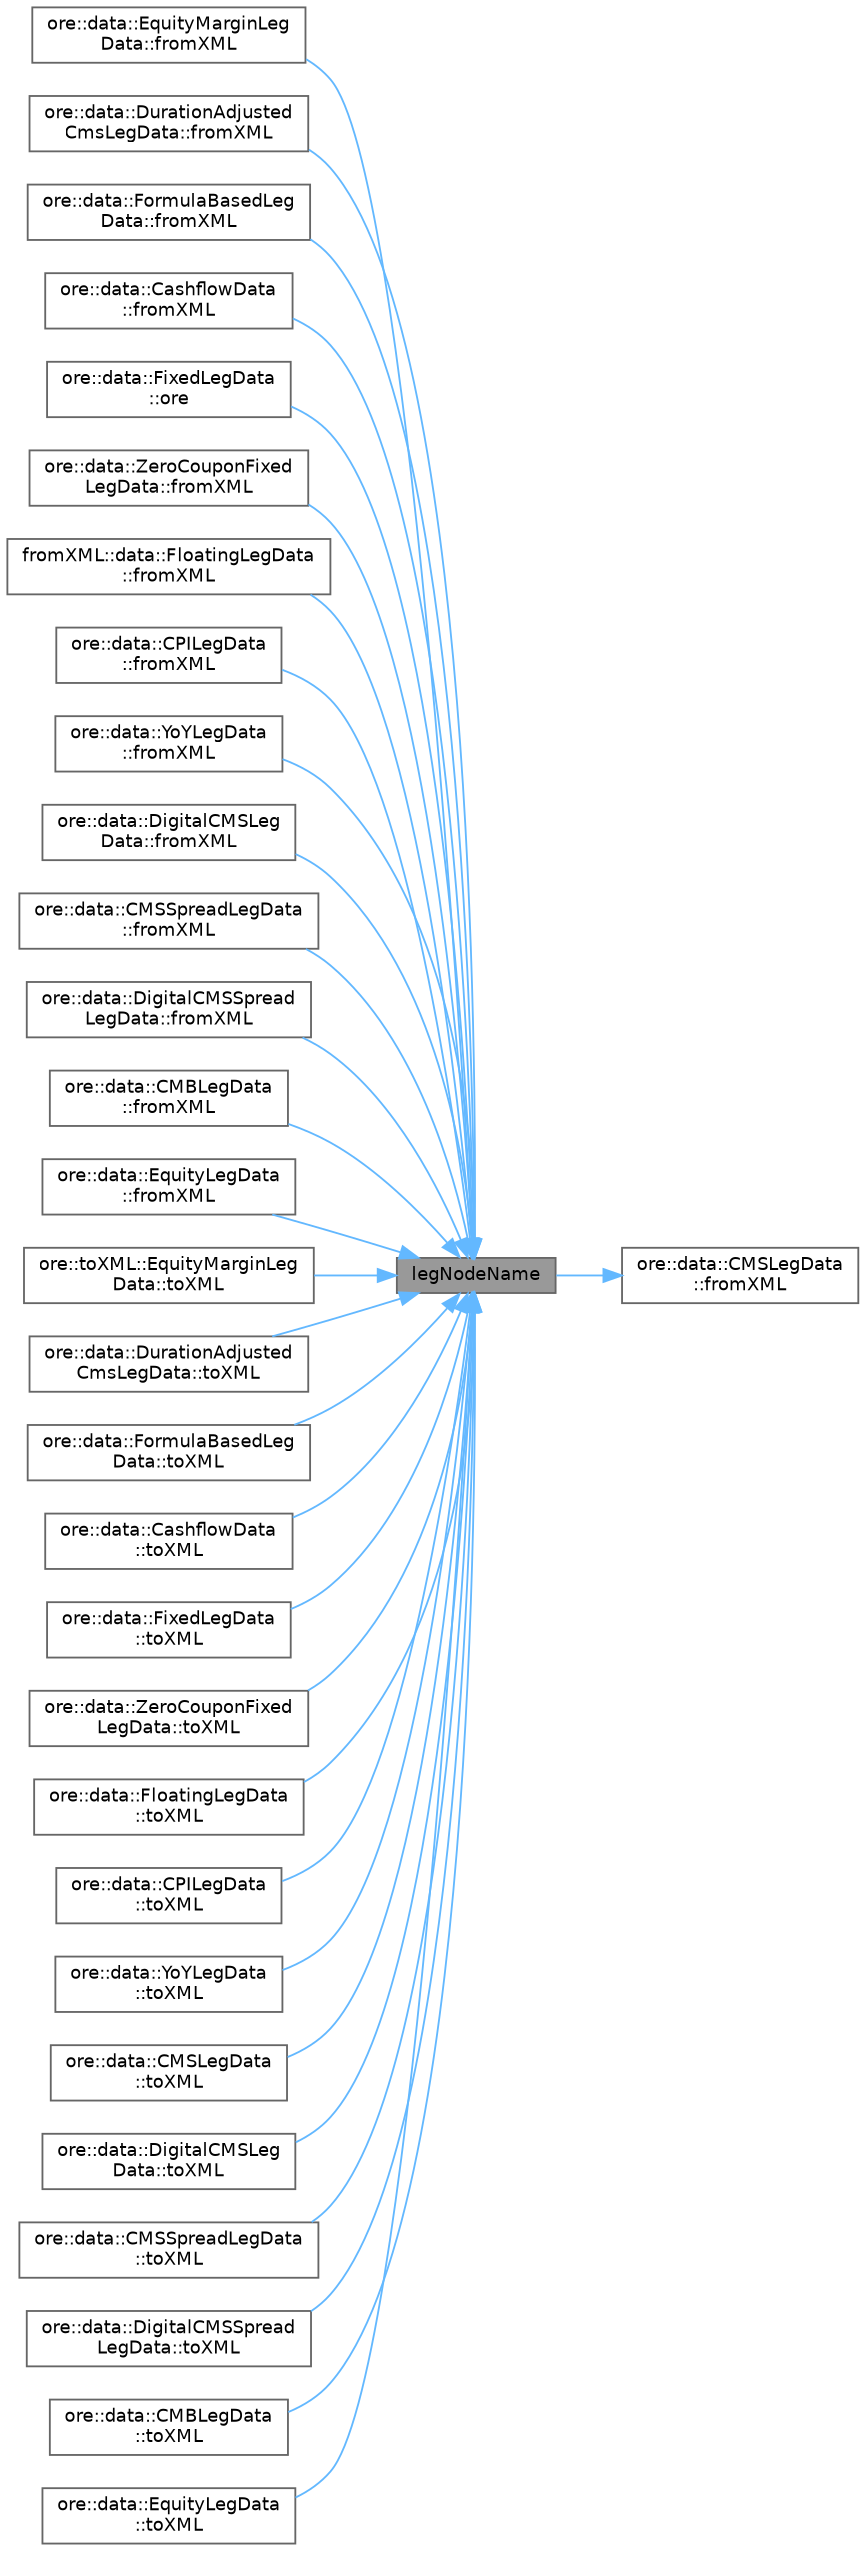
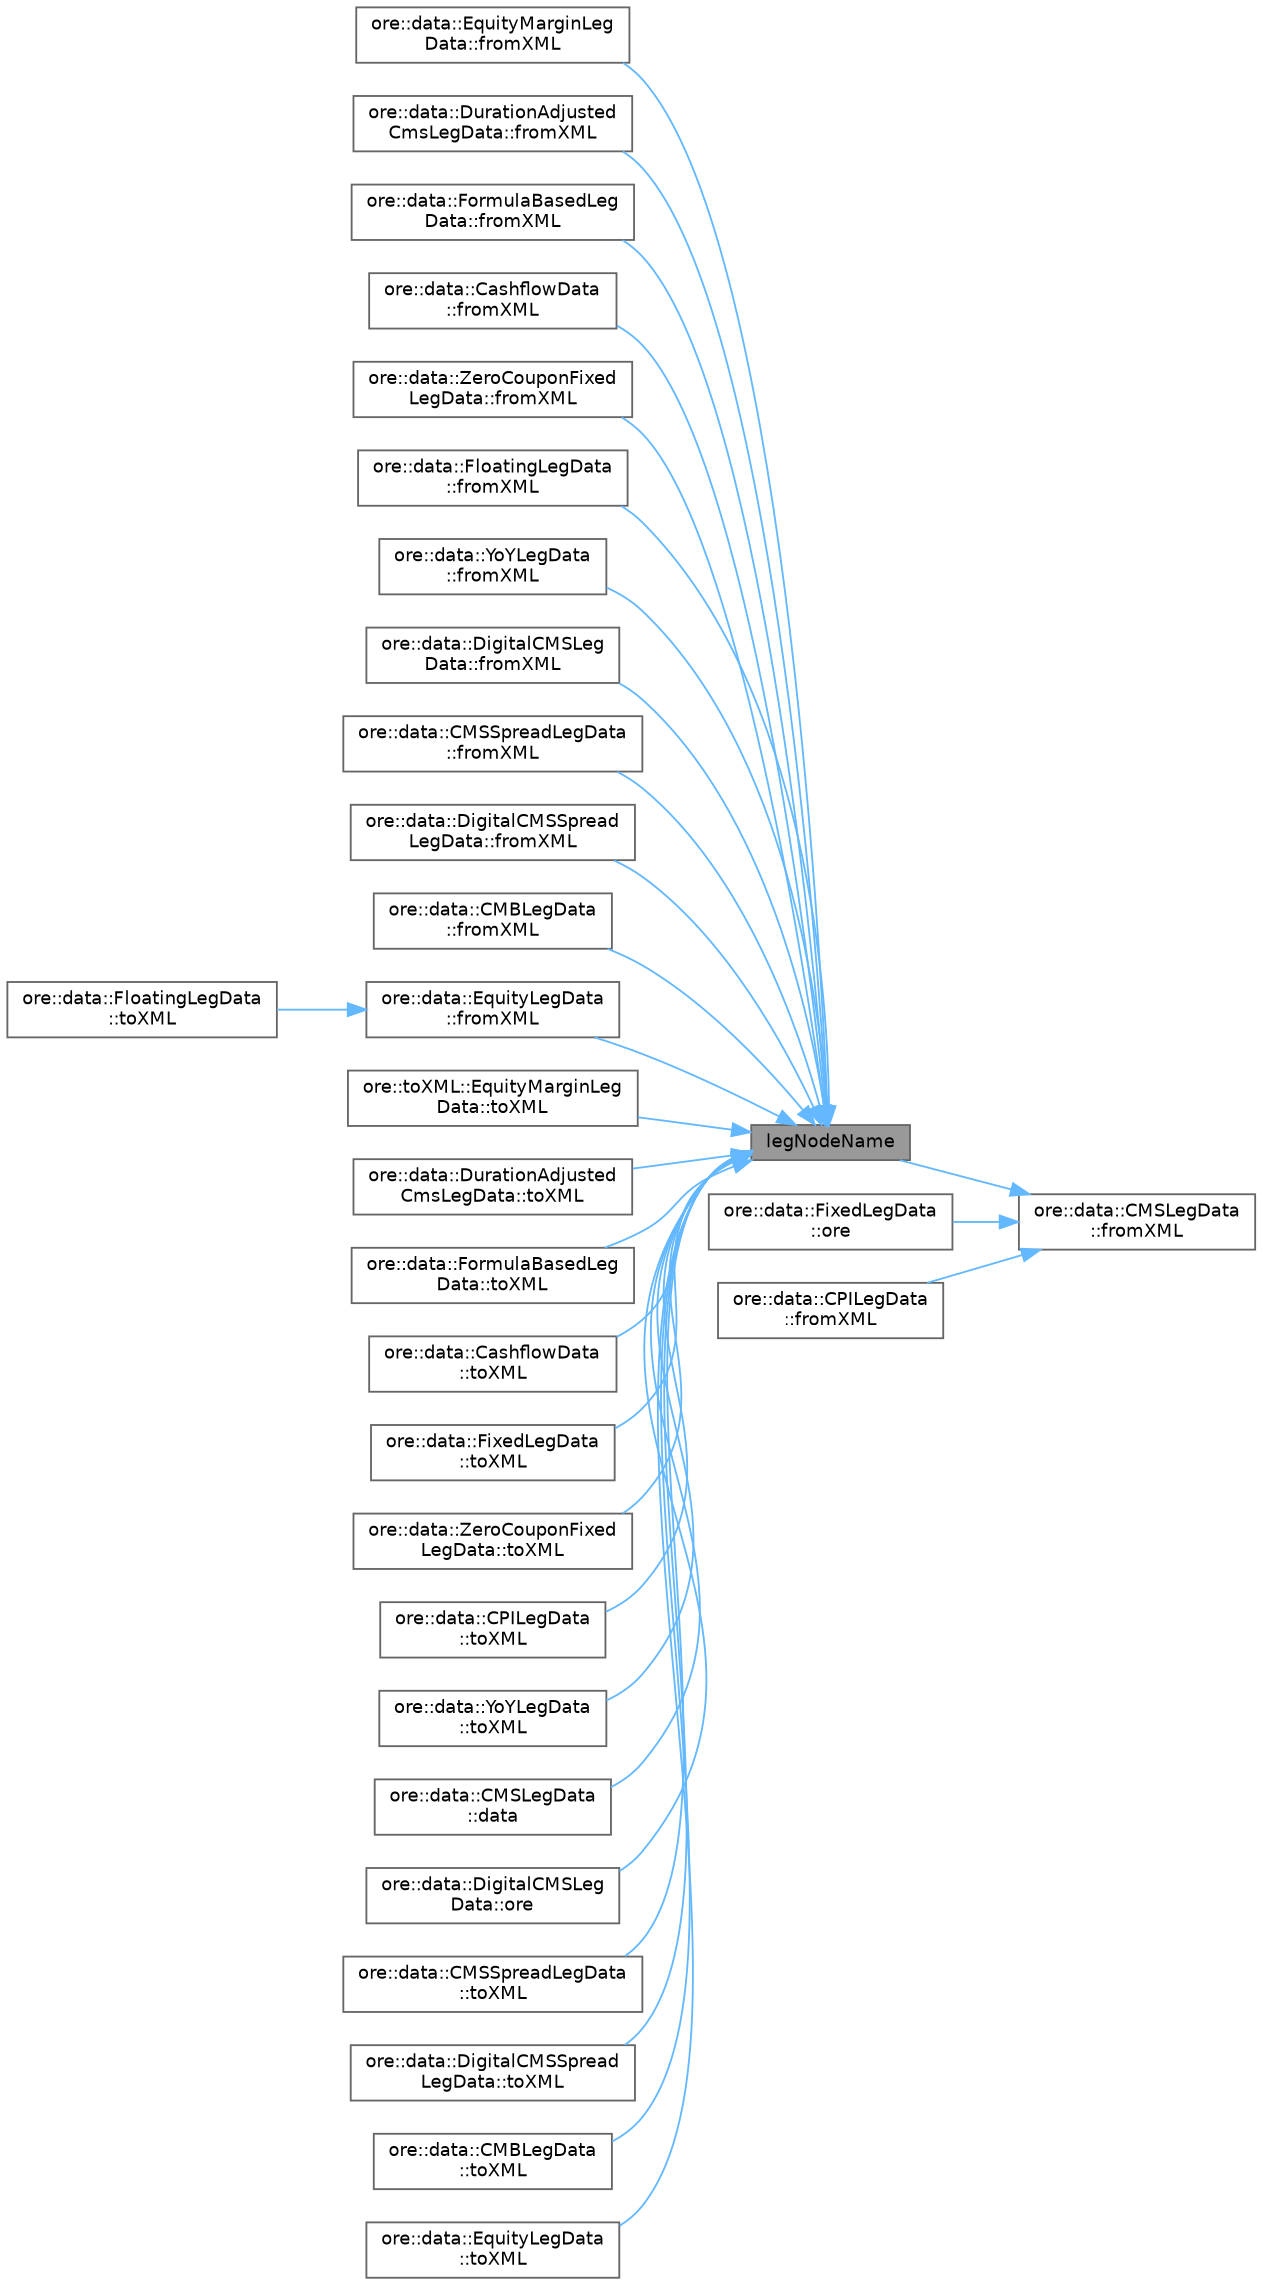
node "fromXML::data::FloatingLegData ::fromXML": label "fromXML::data::FloatingLegData ::fromXML" -> "ore::data::FloatingLegData ::fromXML"
edge "ore::data::FixedLegData ::ore" -> "legNodeName": now "ore::data::FixedLegData ::ore" -> "ore::data::CMSLegData ::fromXML"
edge "ore::data::CPILegData ::fromXML" -> "legNodeName": now "ore::data::CPILegData ::fromXML" -> "ore::data::CMSLegData ::fromXML"
edge "ore::data::FloatingLegData ::toXML" -> "legNodeName": now "ore::data::FloatingLegData ::toXML" -> "ore::data::EquityLegData ::fromXML"
node "ore::data::CMSLegData ::toXML": label "ore::data::CMSLegData ::toXML" -> "ore::data::CMSLegData ::data"
node "ore::data::DigitalCMSLeg Data::toXML": label "ore::data::DigitalCMSLeg Data::toXML" -> "ore::data::DigitalCMSLeg Data::ore"
